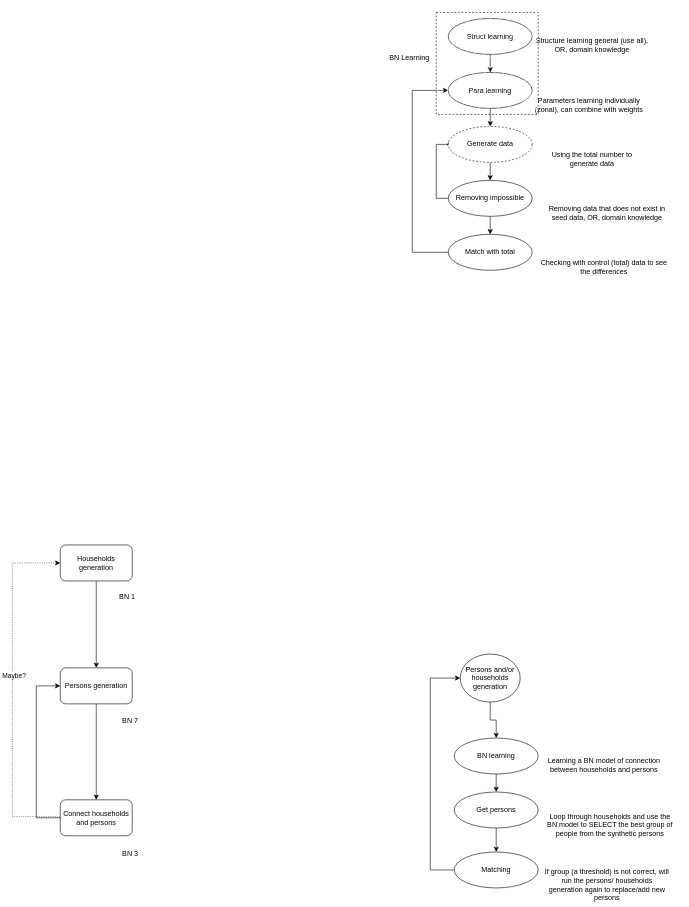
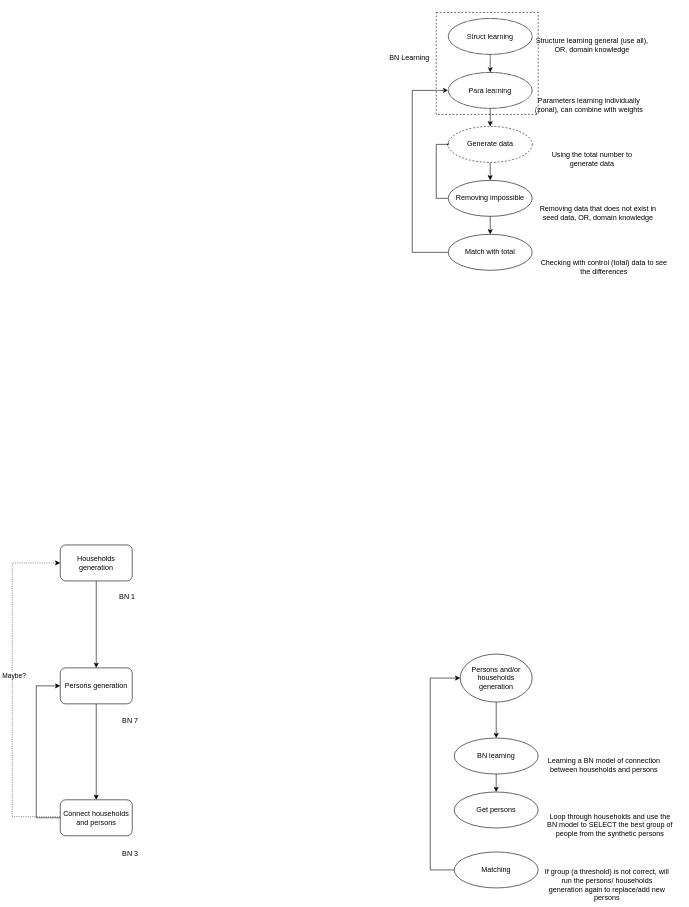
node "Removing data that does not exist in seed data, OR, domain knowledge": moved (608, 213) -> (599, 213)
node "Persons and/or households generation": size 60x48 -> 72x48
edge "Get persons" -> "Matching": removed
